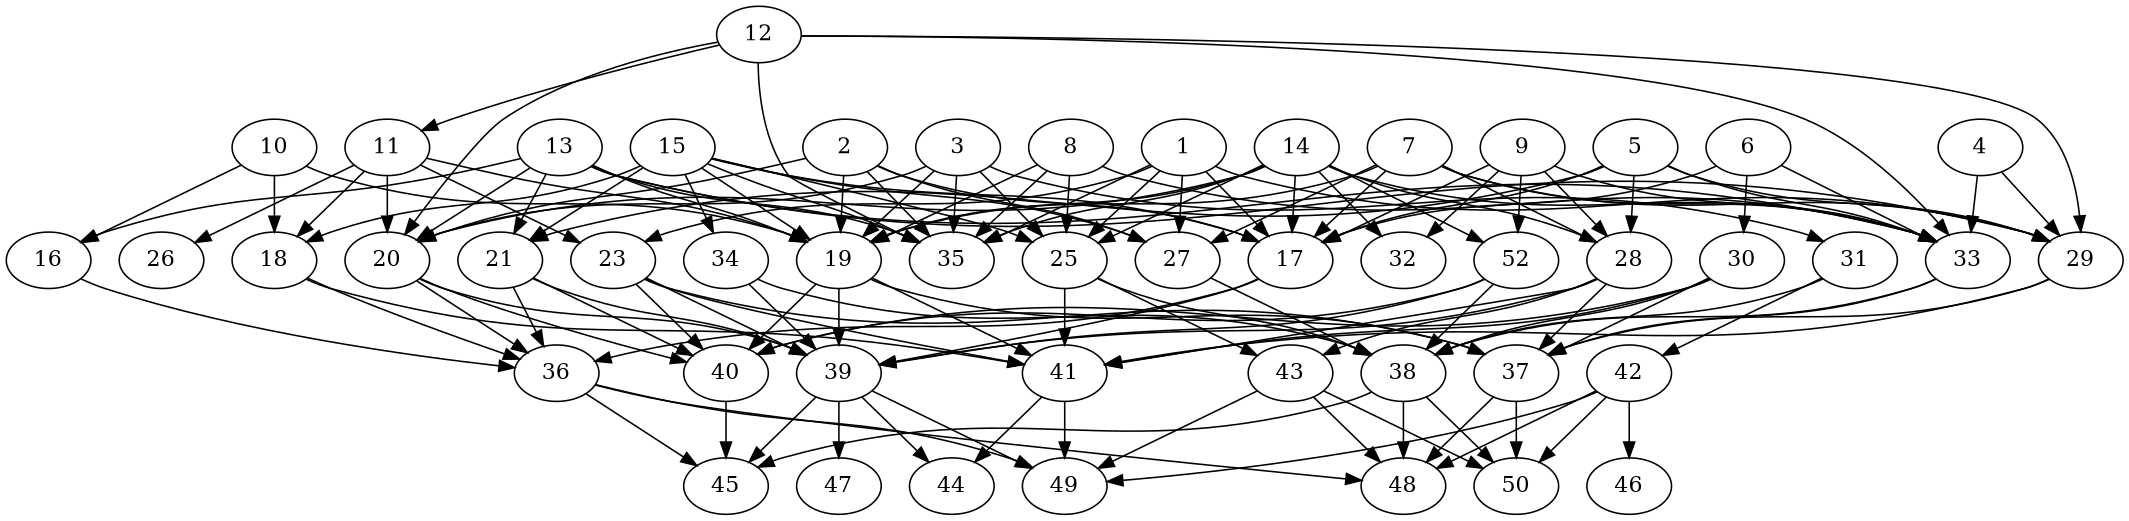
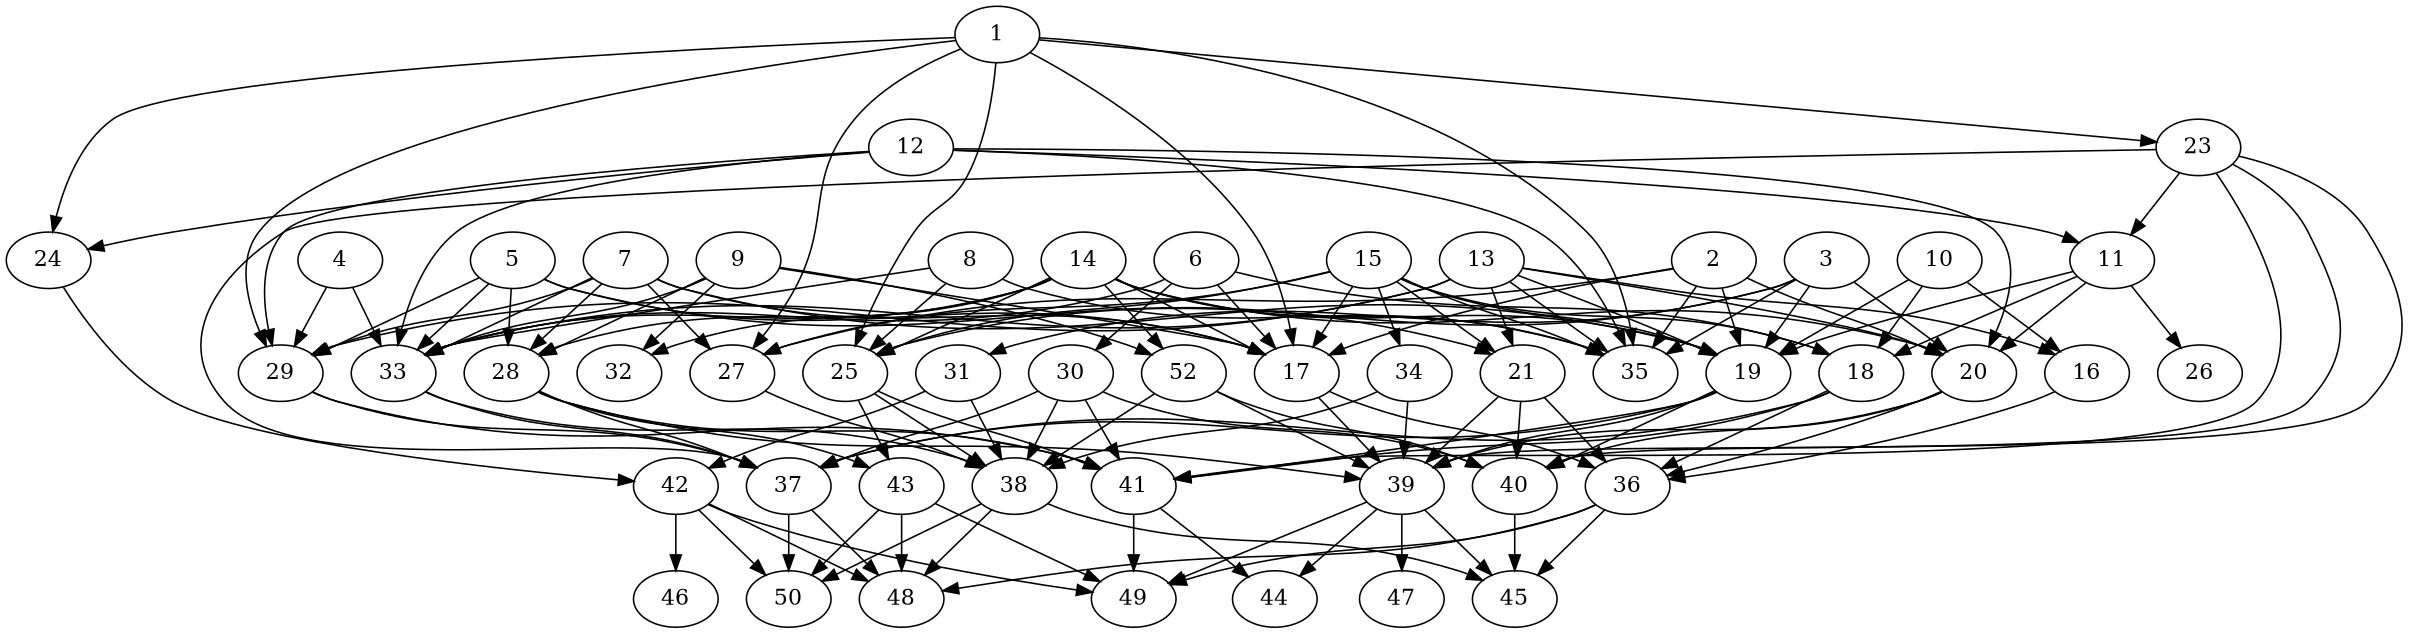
edge "11" -> "23": reversed
edge "8" -> "19": removed
node "24": added
edge "6" -> "18": added
edge "18" -> "37": added
